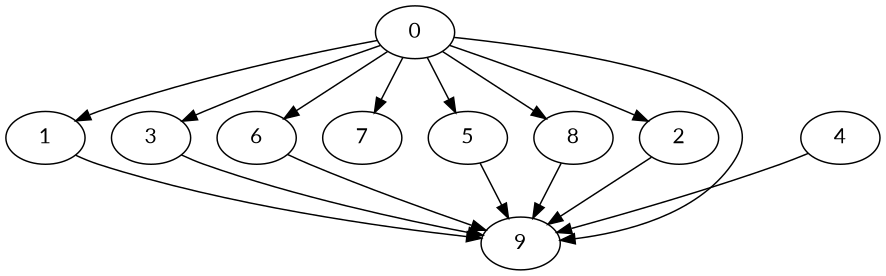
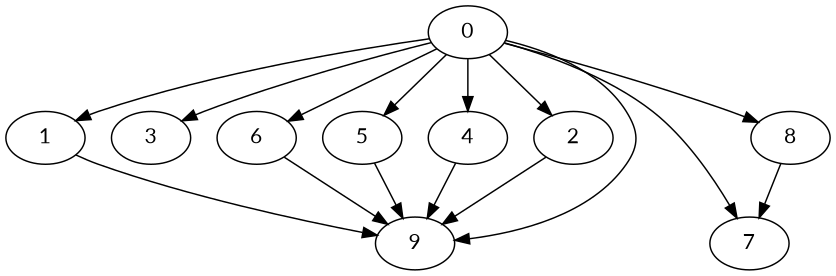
edge "0" -> "4": added
edge "8" -> "9": now "8" -> "7"
edge "3" -> "9": removed
